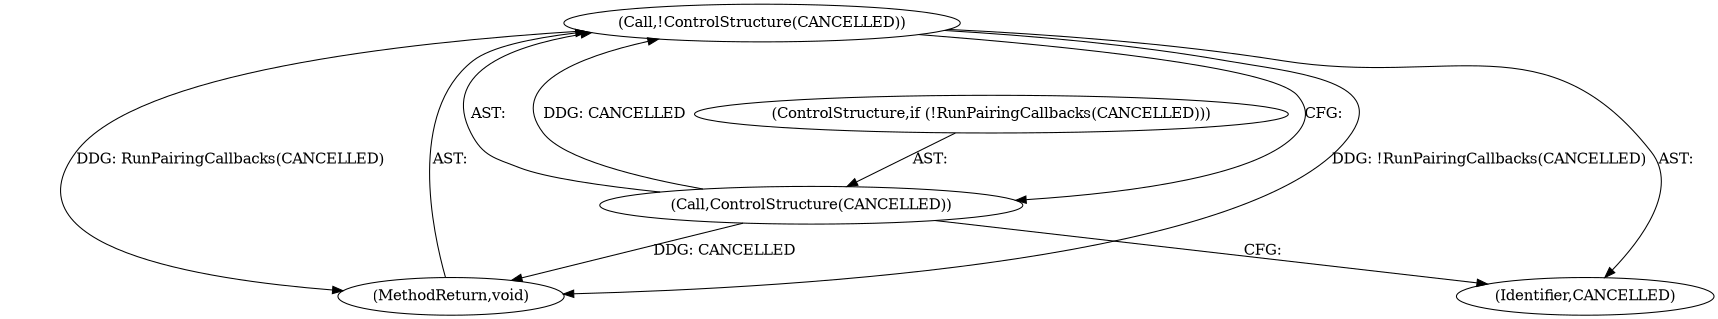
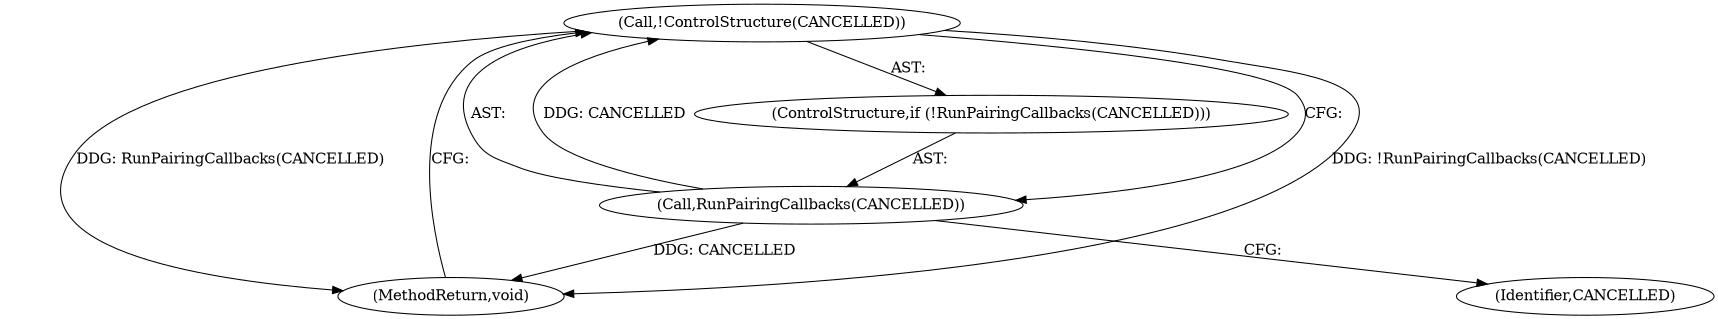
edge "(Call,!ControlStructure(CANCELLED))" -> "(Identifier,CANCELLED)": now "(Call,!ControlStructure(CANCELLED))" -> "(ControlStructure,if (!RunPairingCallbacks(CANCELLED)))"
edge "(MethodReturn,void)" -> "(Call,!ControlStructure(CANCELLED))": label "AST: " -> "CFG: "
node "(Call,ControlStructure(CANCELLED))": label "(Call,ControlStructure(CANCELLED))" -> "(Call,RunPairingCallbacks(CANCELLED))"
